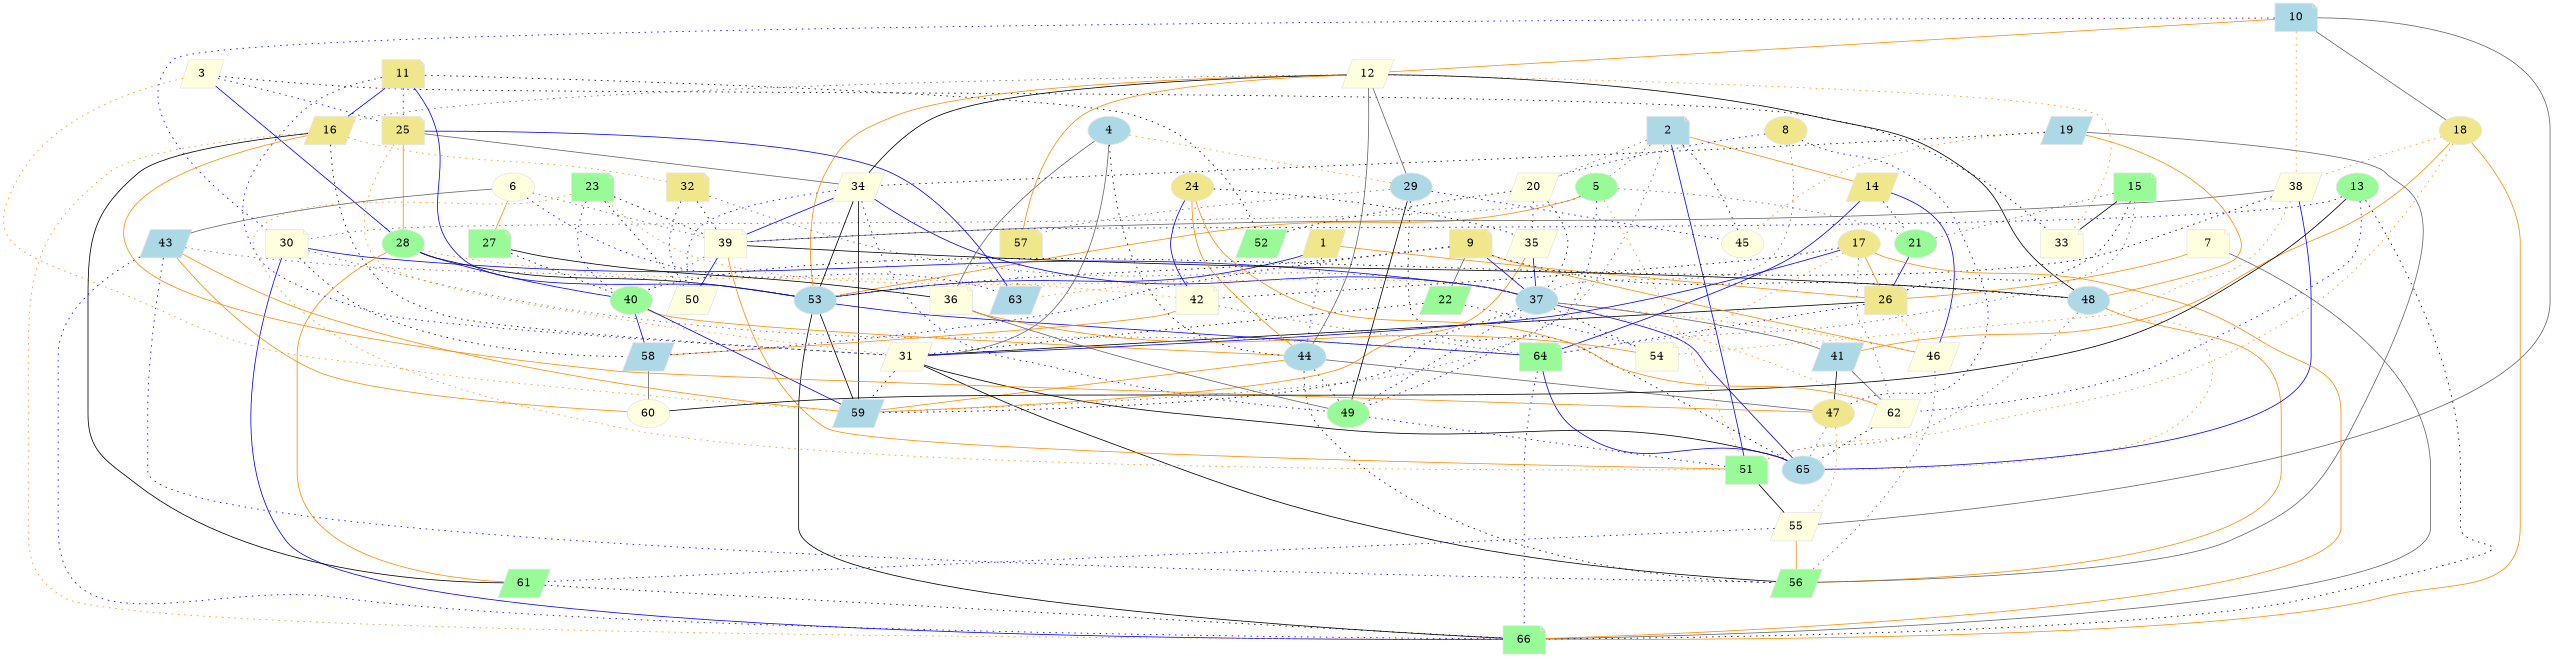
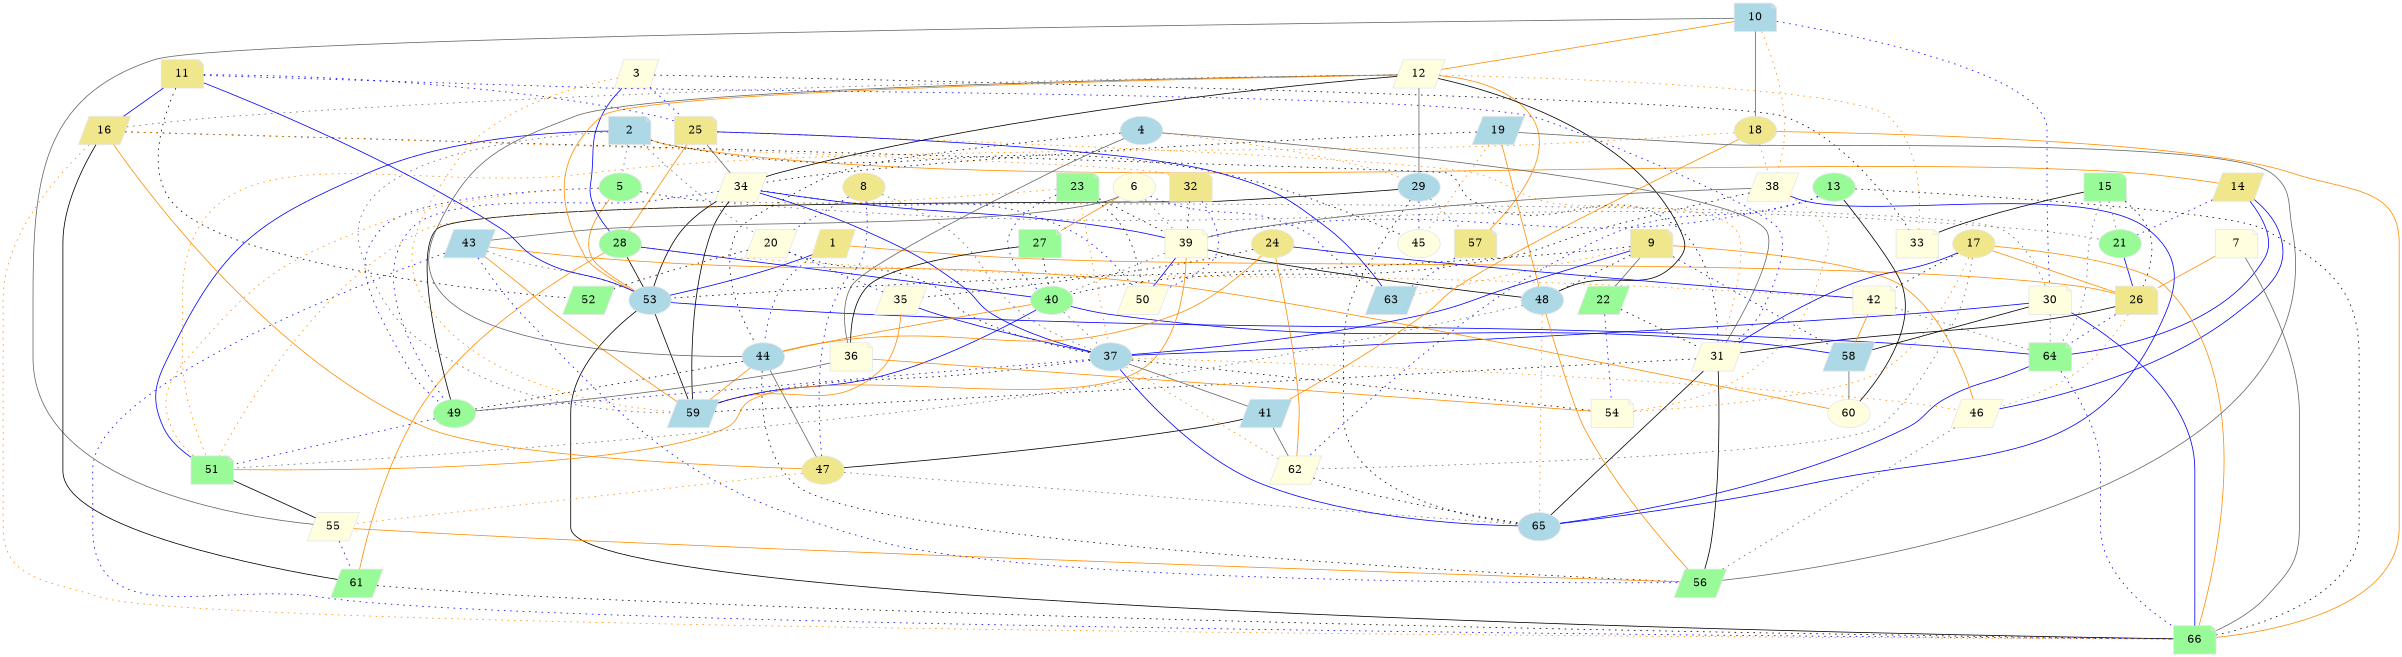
edge "32" -- "37": now "40" -- "37"
edge "30" -- "58": style dotted -> solid
